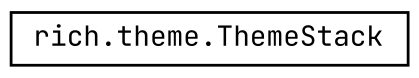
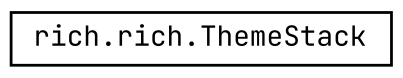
node "rich.theme.ThemeStack": label "rich.theme.ThemeStack" -> "rich.rich.ThemeStack"
